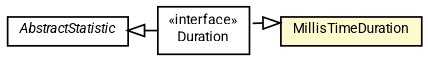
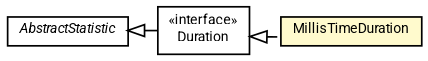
edge "Duration" -> "MillisTimeDuration": reversed
